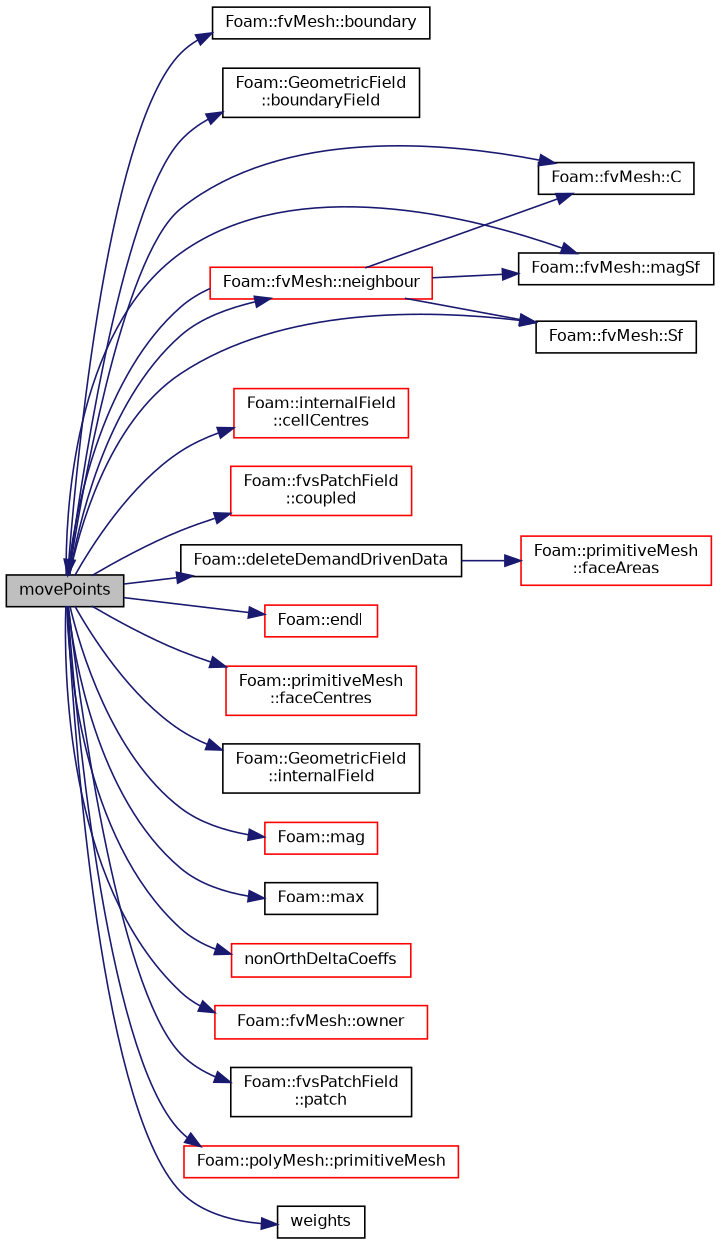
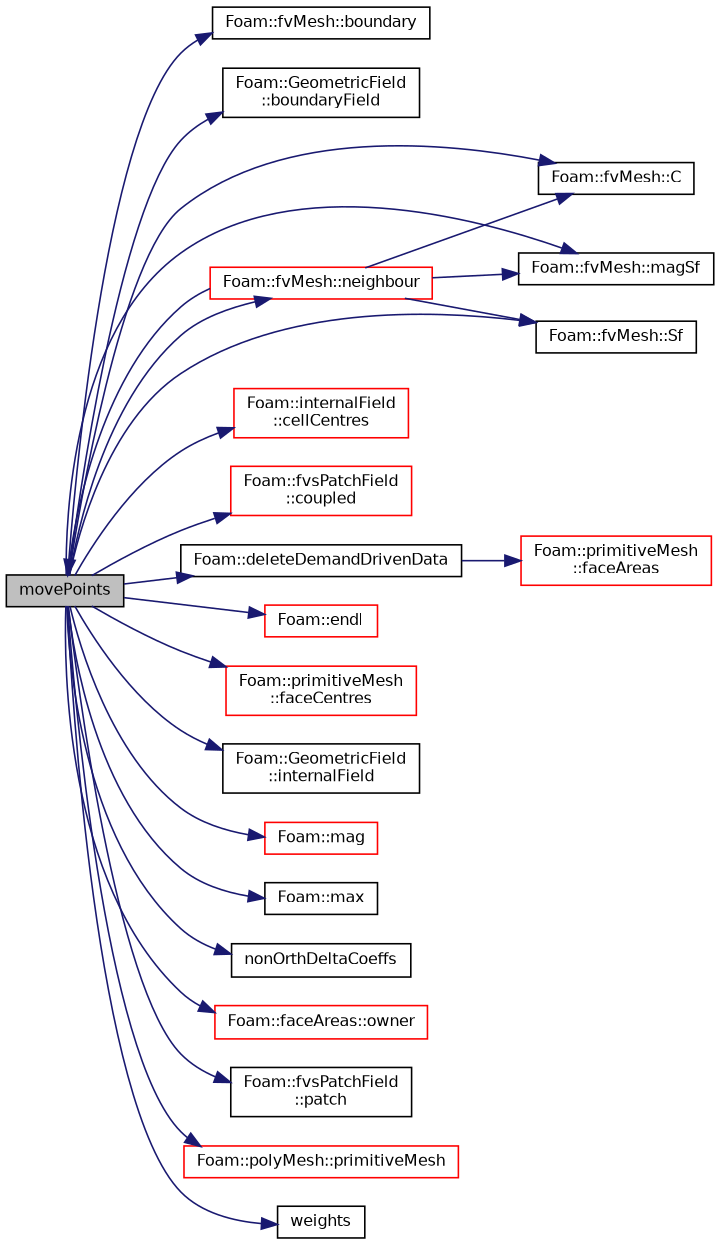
node "nonOrthDeltaCoeffs": color red -> black
node "Foam::fvMesh::owner": label "Foam::fvMesh::owner" -> "Foam::faceAreas::owner"
